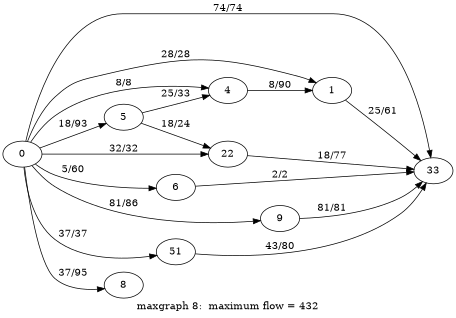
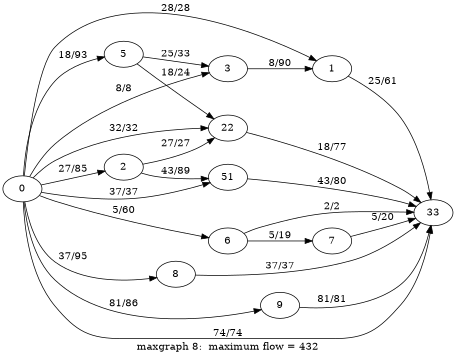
node "4": label "4" -> "3"
node "2": added
node "7": added
edge "8" -> "33": added, label "37/37"
